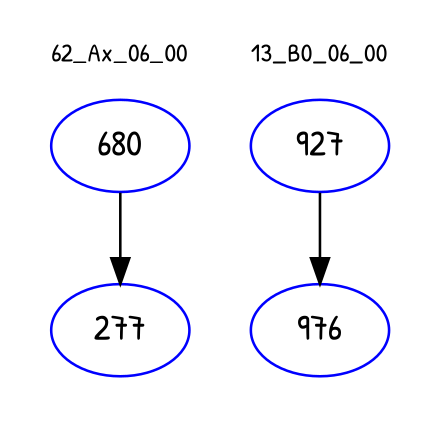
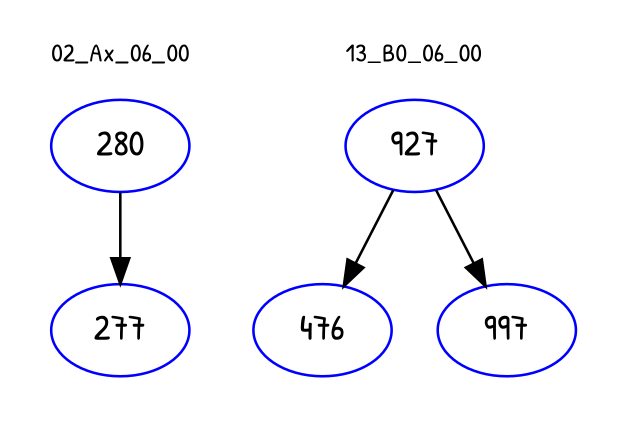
cluster "62_Ax_06_00": label "62_Ax_06_00" -> "02_Ax_06_00"
node "680": label "680" -> "280"
node "976": label "976" -> "476"
node "997": added
